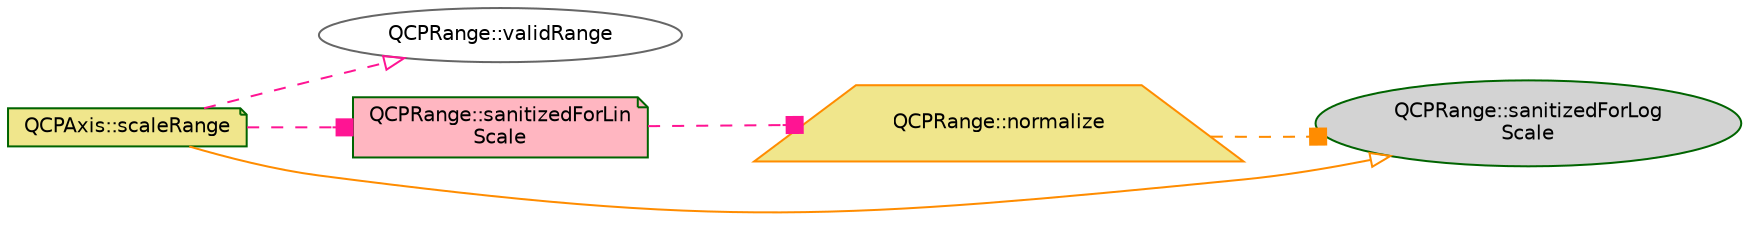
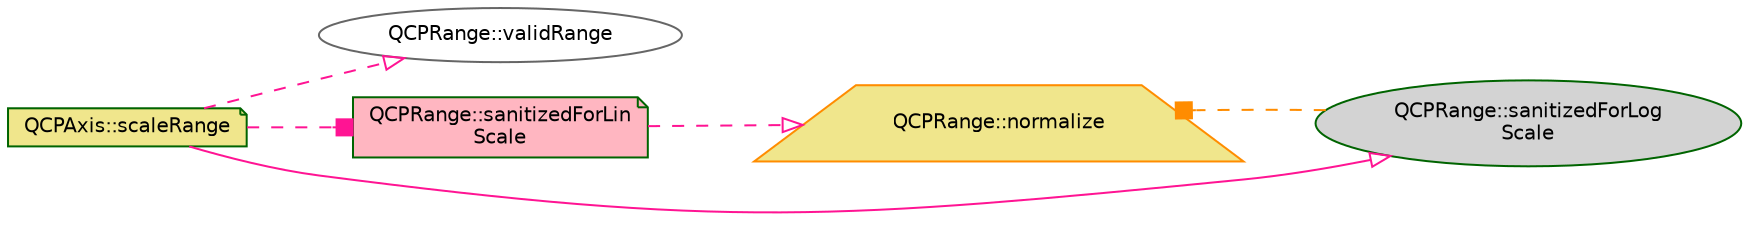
edge "QCPRange::sanitizedForLin Scale" -> "QCPRange::normalize": arrowhead box -> onormal
edge "QCPRange::normalize" -> "QCPRange::sanitizedForLog Scale": reversed
edge "QCPAxis::scaleRange" -> "QCPRange::sanitizedForLog Scale": color darkorange -> deeppink
